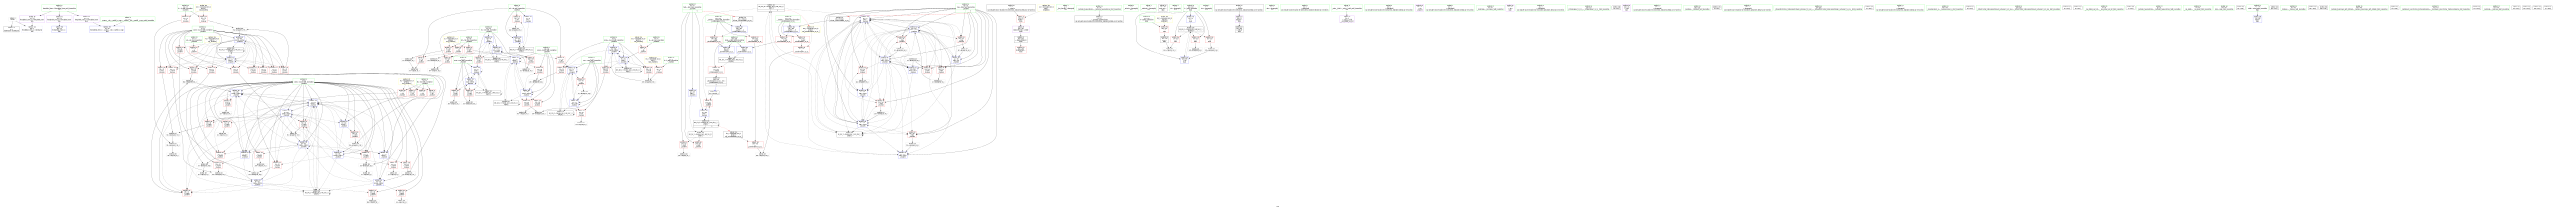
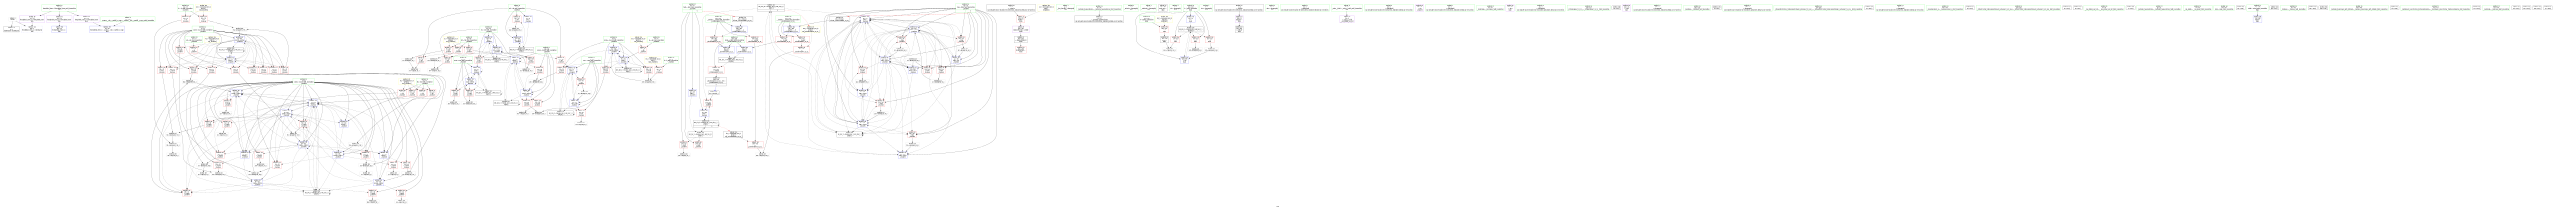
node "NodeID: 104": removed
